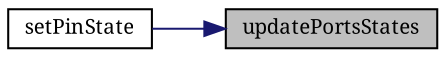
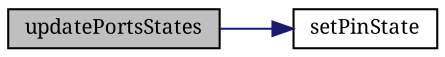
edge "setPinState" -> "updatePortsStates": reversed
